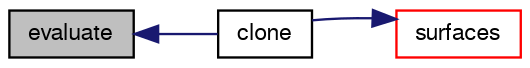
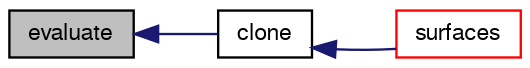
edge "clone" -> "surfaces": reversed
